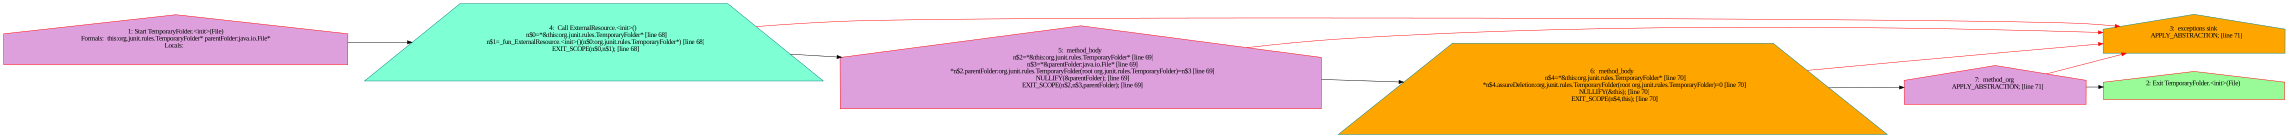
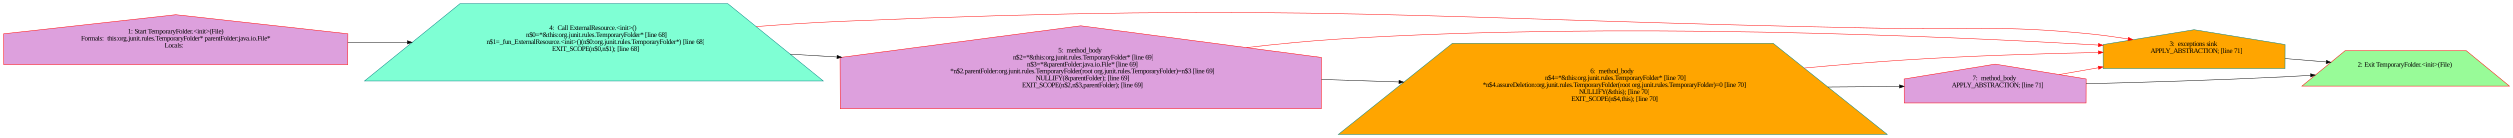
edge "3:  exceptions sink APPLY_ABSTRACTION; [line 71]" -> "2: Exit TemporaryFolder.<init>(File)": added
node "7:  method_org APPLY_ABSTRACTION; [line 71]": label "7:  method_org APPLY_ABSTRACTION; [line 71]" -> "7:  method_body APPLY_ABSTRACTION; [line 71]"
node "2: Exit TemporaryFolder.<init>(File)": shape house -> trapezium
